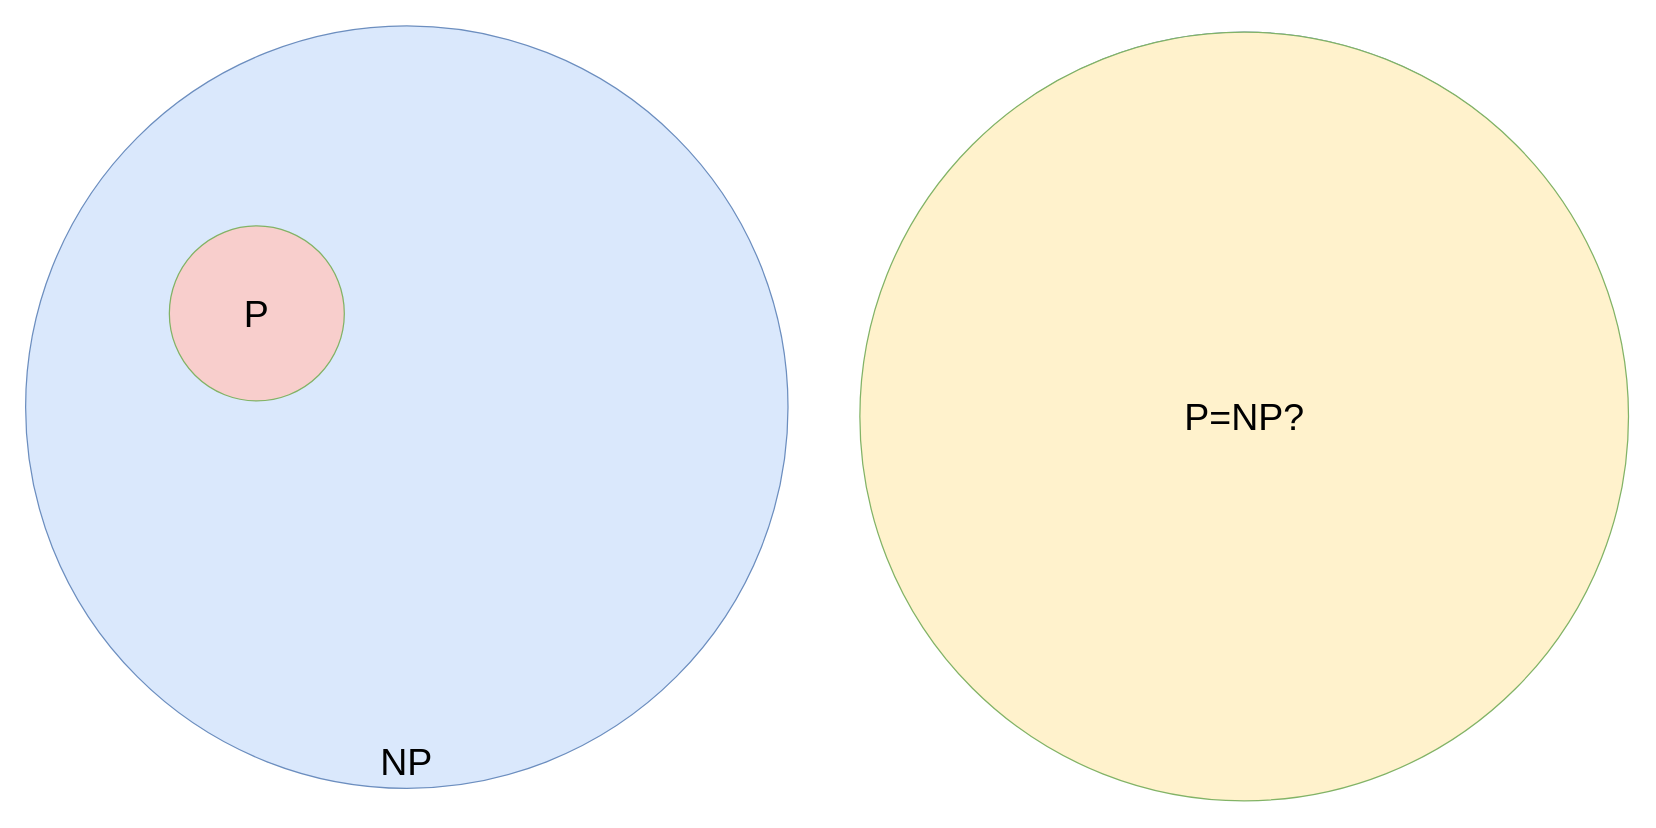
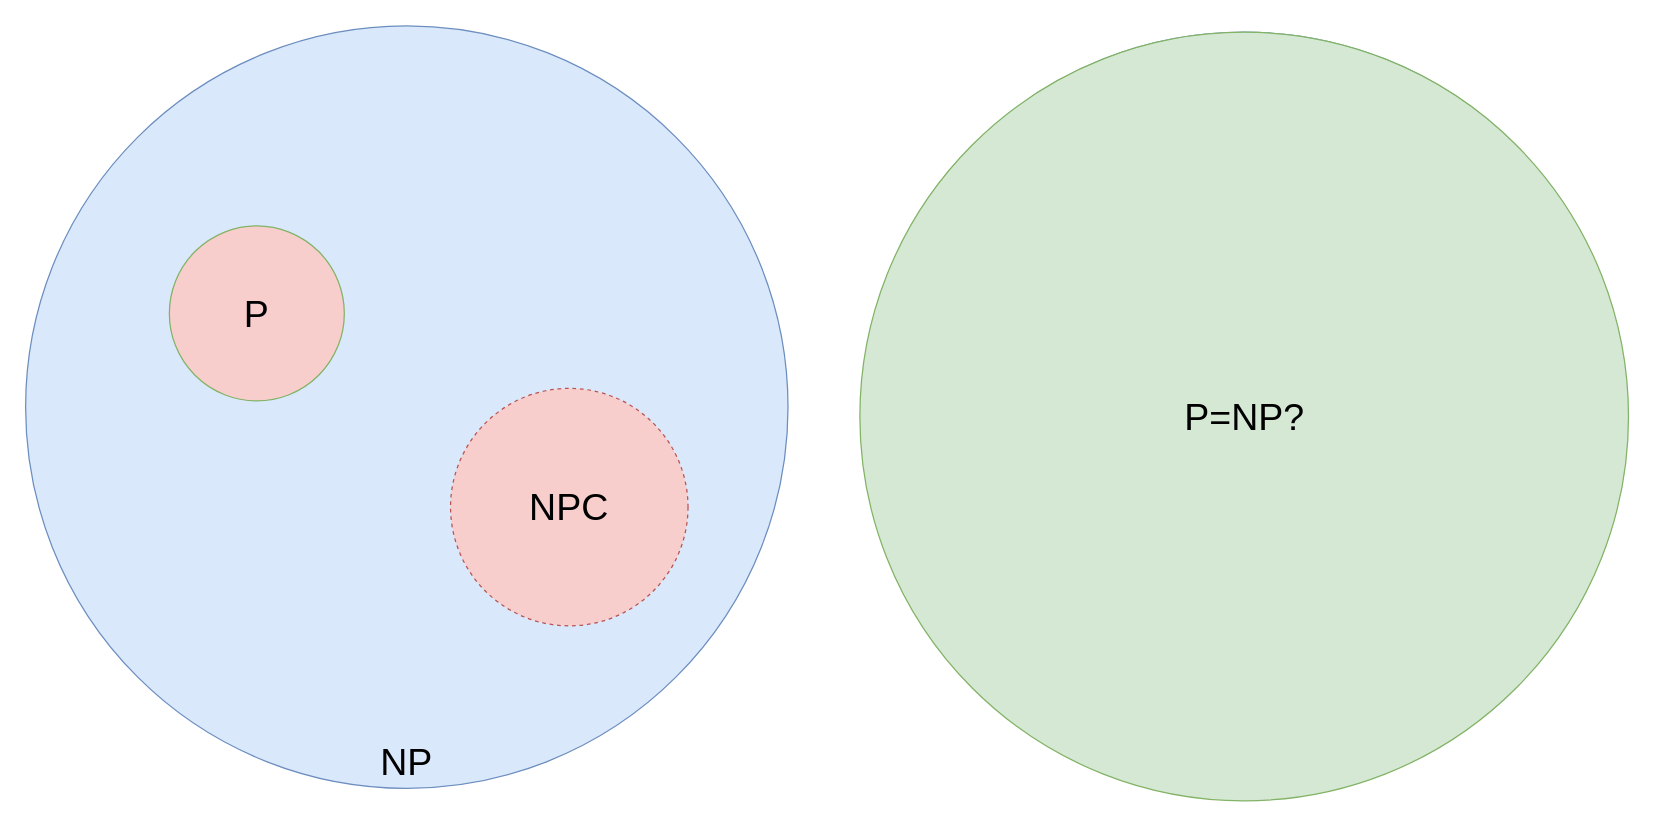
node "P=NP?": fillcolor #fff2cc -> #d5e8d4
node "NPC": added
